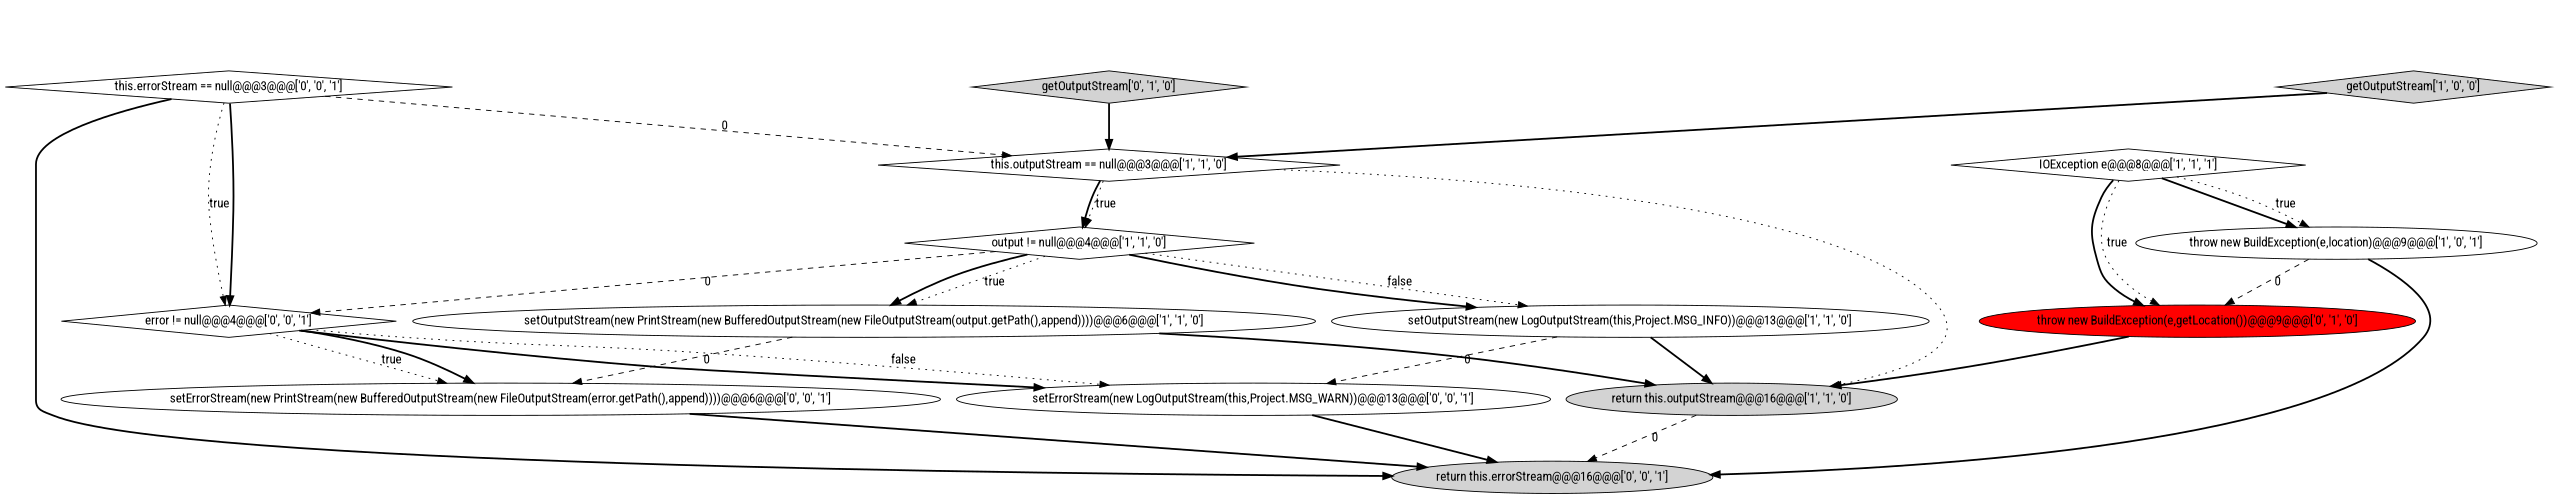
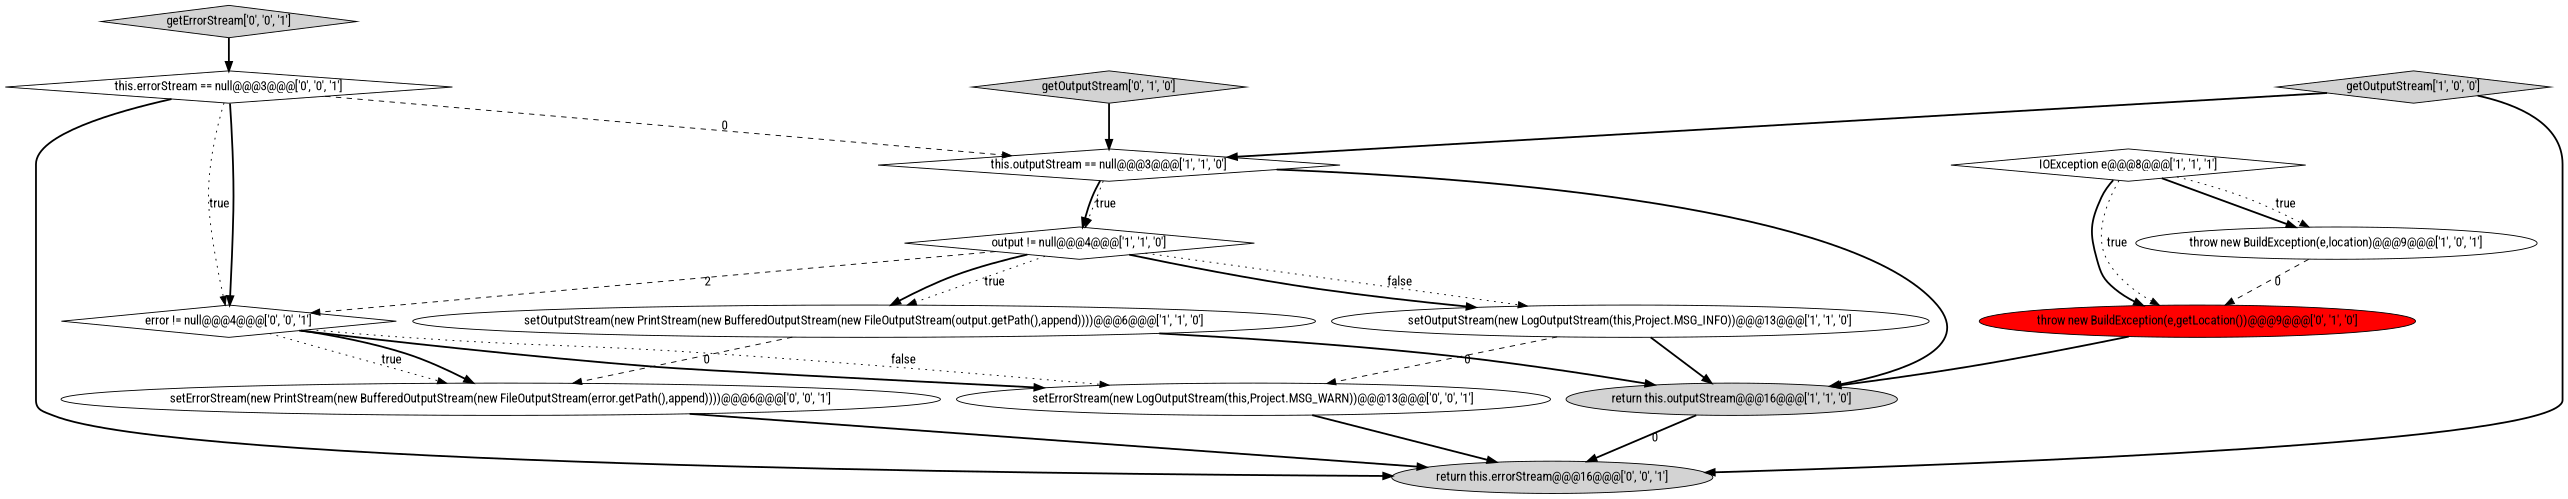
node "getErrorStream['0', '0', '1']": added
edge "this.outputStream == null@@@3@@@['1', '1', '0']" -> "return this.outputStream@@@16@@@['1', '1', '0']": style dotted -> bold
edge "output != null@@@4@@@['1', '1', '0']" -> "error != null@@@4@@@['0', '0', '1']": label "0" -> "2"
edge "return this.outputStream@@@16@@@['1', '1', '0']" -> "return this.errorStream@@@16@@@['0', '0', '1']": style dashed -> bold
edge "throw new BuildException(e,location)@@@9@@@['1', '0', '1']" -> "return this.errorStream@@@16@@@['0', '0', '1']": now "getOutputStream['1', '0', '0']" -> "return this.errorStream@@@16@@@['0', '0', '1']"
